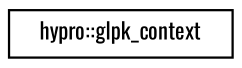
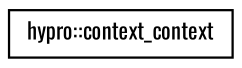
node "hypro::glpk_context": label "hypro::glpk_context" -> "hypro::context_context"
